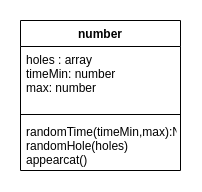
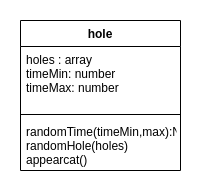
node "number": label "number" -> "hole"
node "holes : array timeMin: number max: number": label "holes : array timeMin: number max: number" -> "holes : array timeMin: number timeMax: number"
